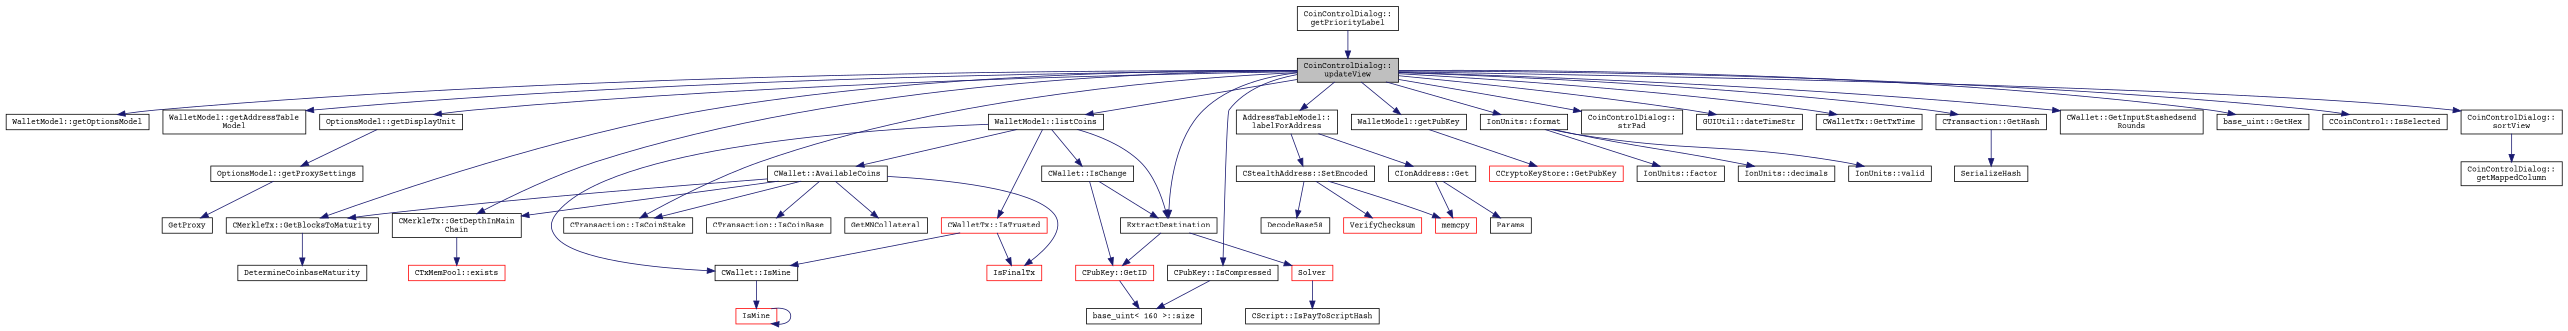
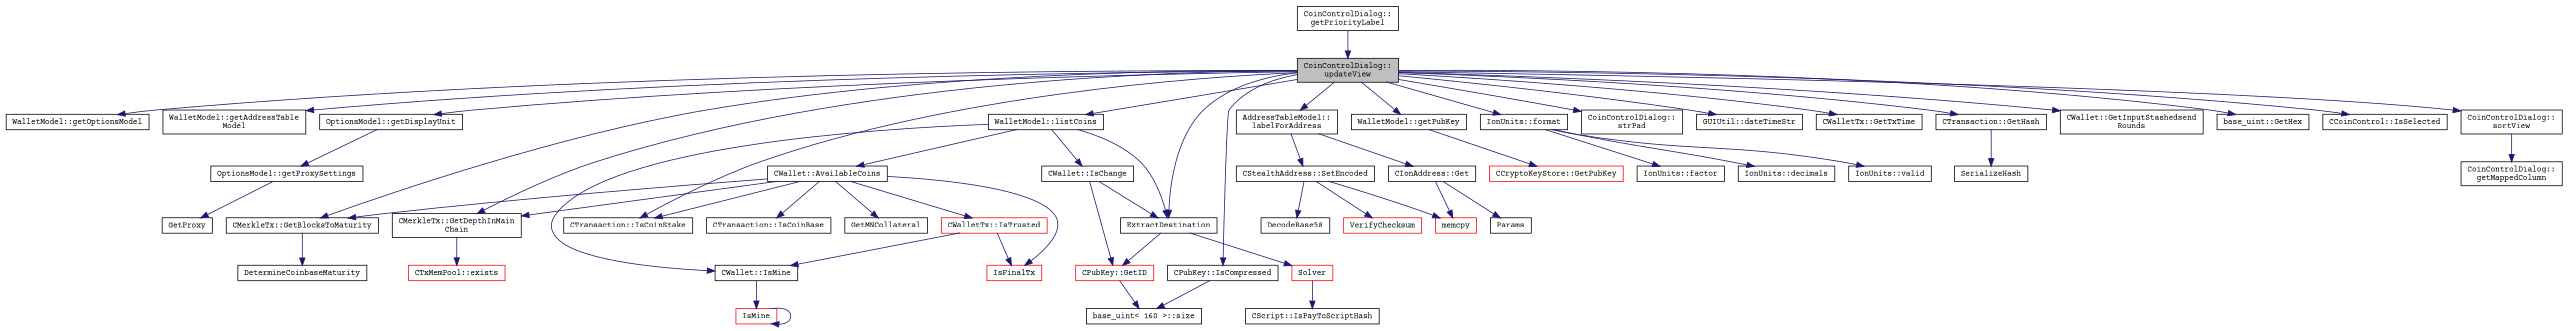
edge "WalletModel::listCoins" -> "CWalletTx::IsTrusted": now "CWallet::AvailableCoins" -> "CWalletTx::IsTrusted"
